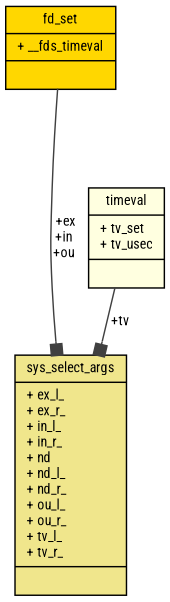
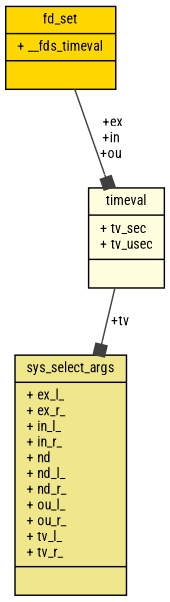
edge "fd_set" -> "sys_select_args": now "fd_set" -> "timeval"
node "timeval": text "+ tv_set" -> "+ tv_sec"
